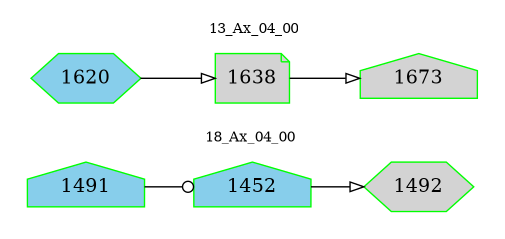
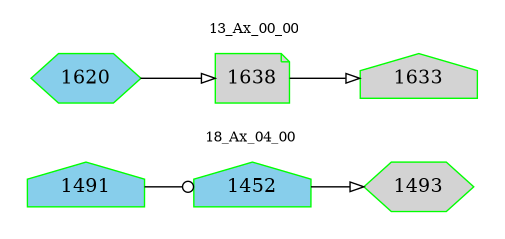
cluster "13_Ax_04_00": label "13_Ax_04_00" -> "13_Ax_00_00"
node "1673": label "1673" -> "1633"
node "1492": label "1492" -> "1493"
